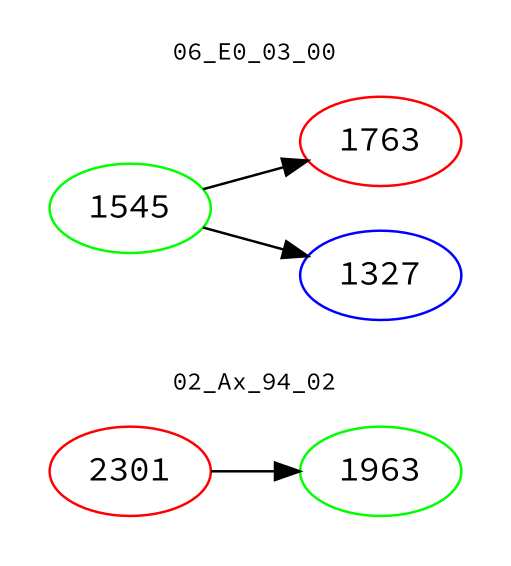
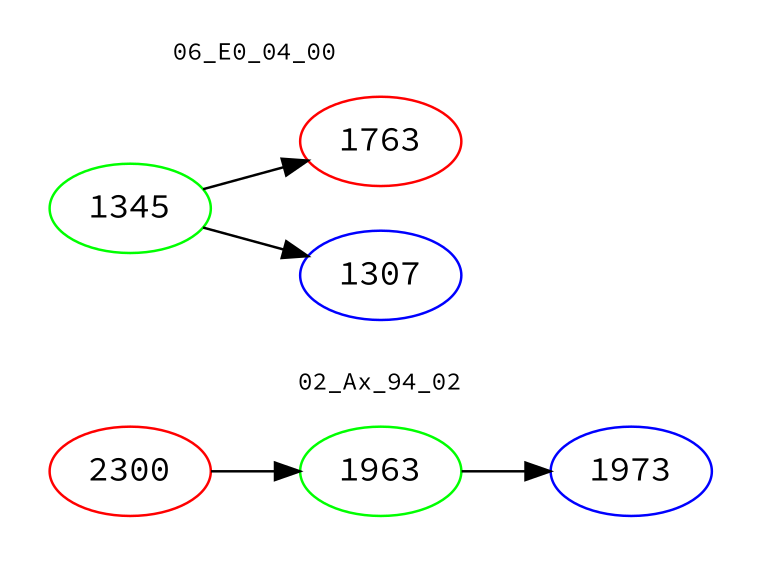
cluster "06_E0_03_00": label "06_E0_03_00" -> "06_E0_04_00"
node "1545": label "1545" -> "1345"
node "1327": label "1327" -> "1307"
node "2301": label "2301" -> "2300"
node "1973": added
